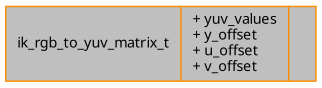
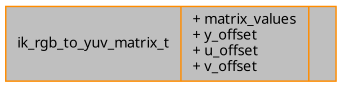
node "ik_rgb_to_yuv_matrix_t": text "+ yuv_values" -> "+ matrix_values"
